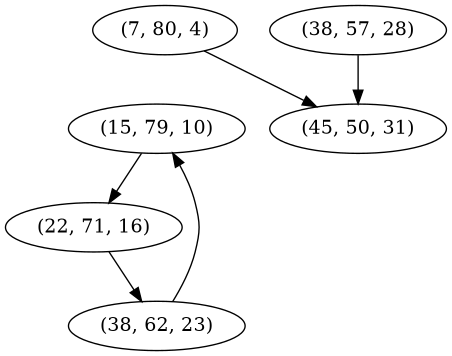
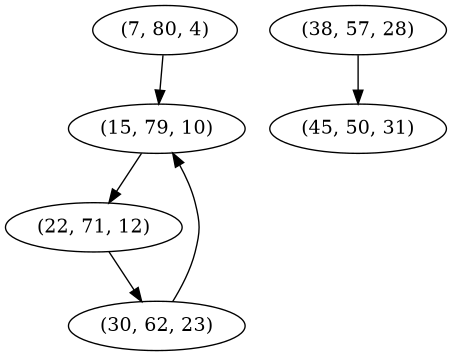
edge "(7, 80, 4)" -> "(45, 50, 31)": now "(7, 80, 4)" -> "(15, 79, 10)"
node "(22, 71, 16)": label "(22, 71, 16)" -> "(22, 71, 12)"
node "(38, 62, 23)": label "(38, 62, 23)" -> "(30, 62, 23)"
